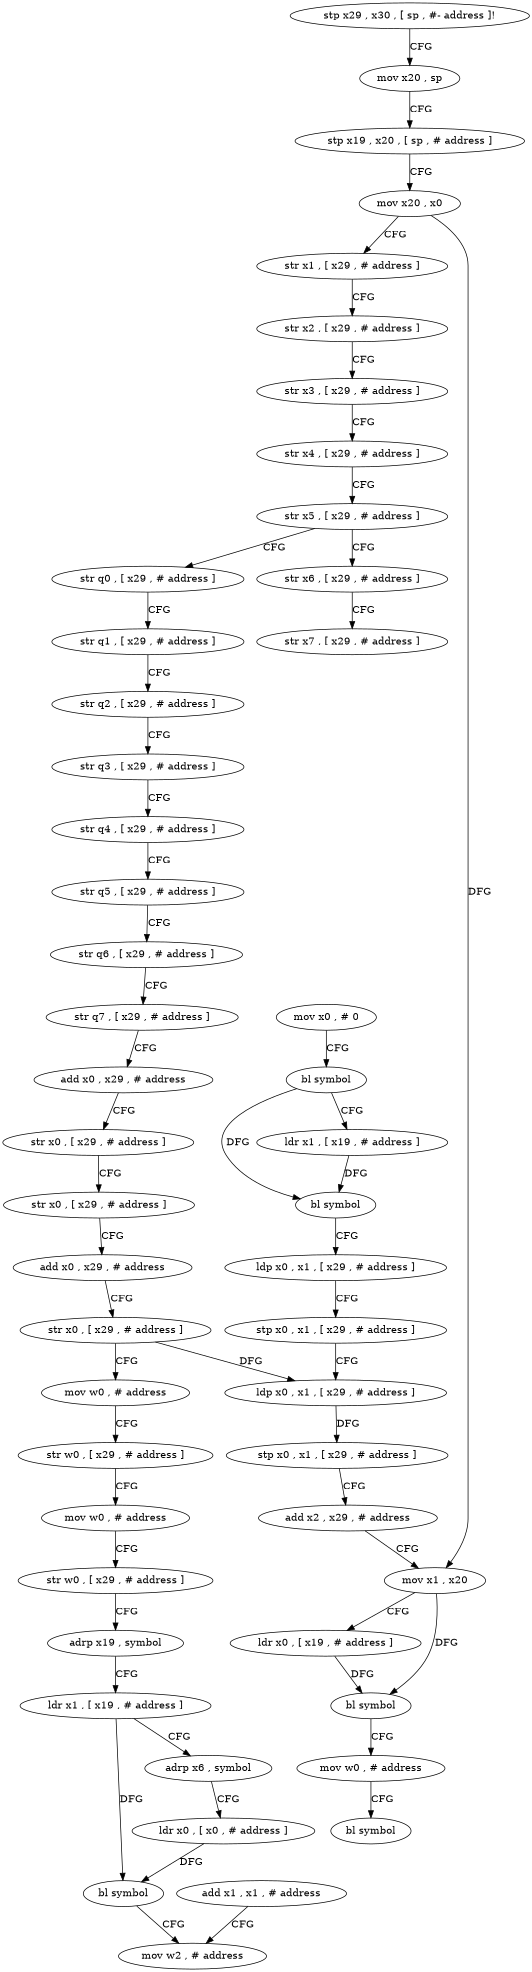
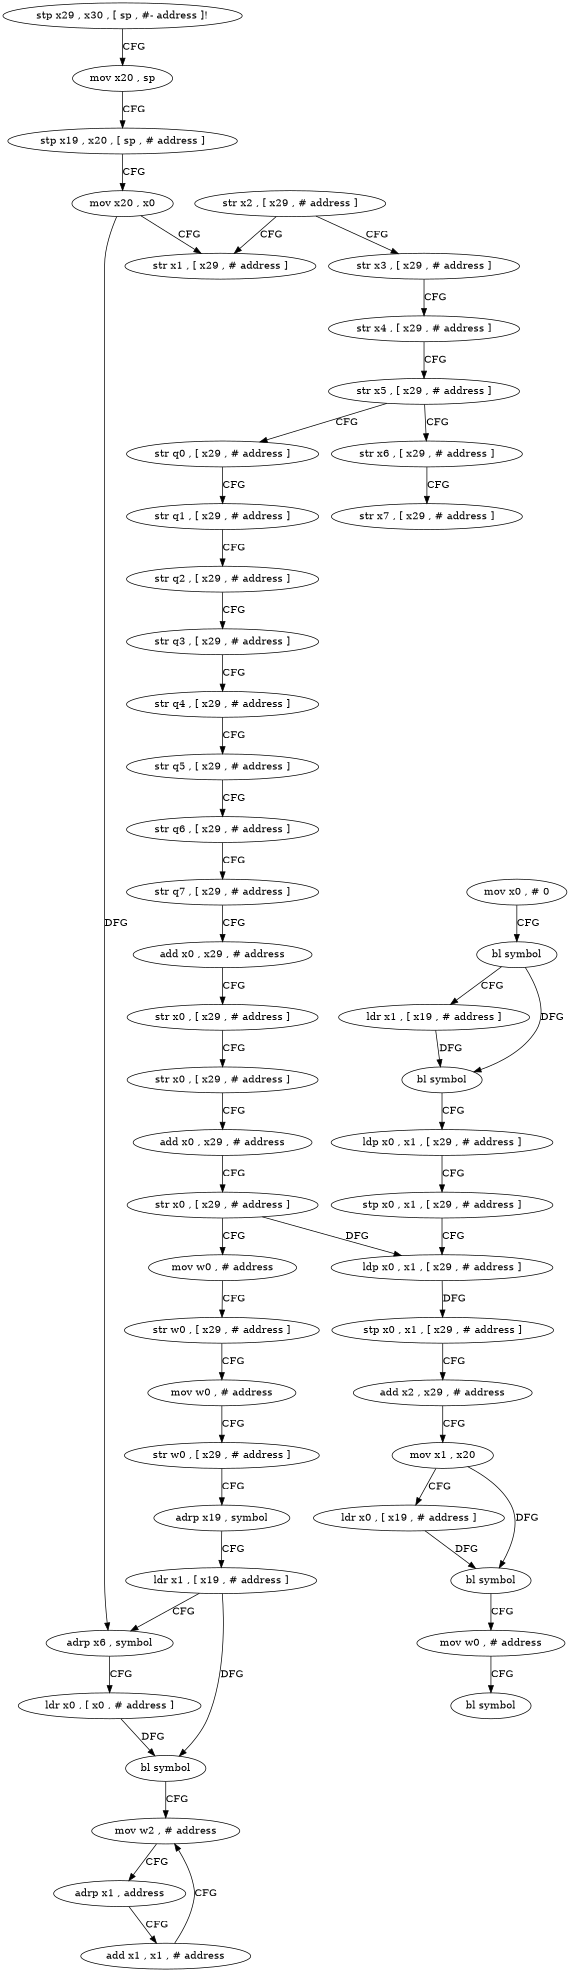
edge "str x1 , [ x29 , # address ]" -> "str x2 , [ x29 , # address ]": reversed
edge "mov x20 , x0" -> "mov x1 , x20": now "mov x20 , x0" -> "adrp x6 , symbol"
node "adrp x1 , address": added
